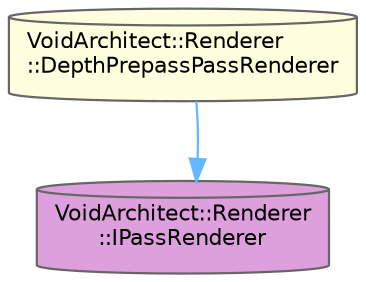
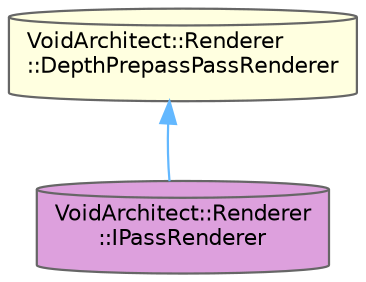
edge "VoidArchitect::Renderer ::DepthPrepassPassRenderer" -> "VoidArchitect::Renderer ::IPassRenderer": reversed
